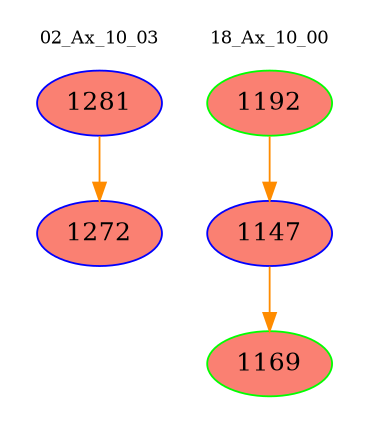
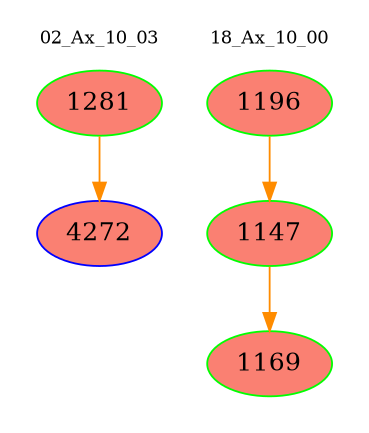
node "1281": color blue -> green
node "1192": label "1192" -> "1196"
node "1272": label "1272" -> "4272"
node "1147": color blue -> green
